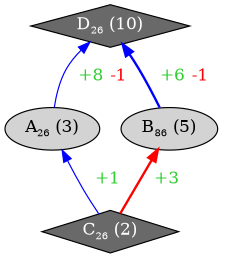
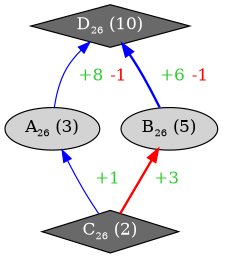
node "B": text "86" -> "26"
